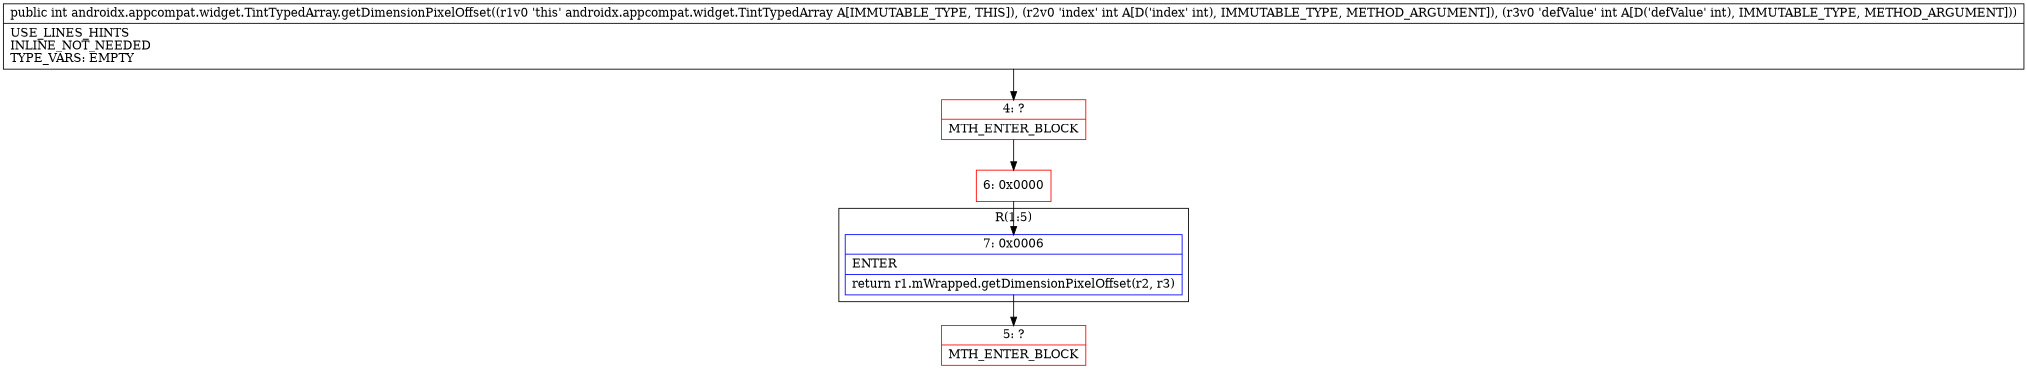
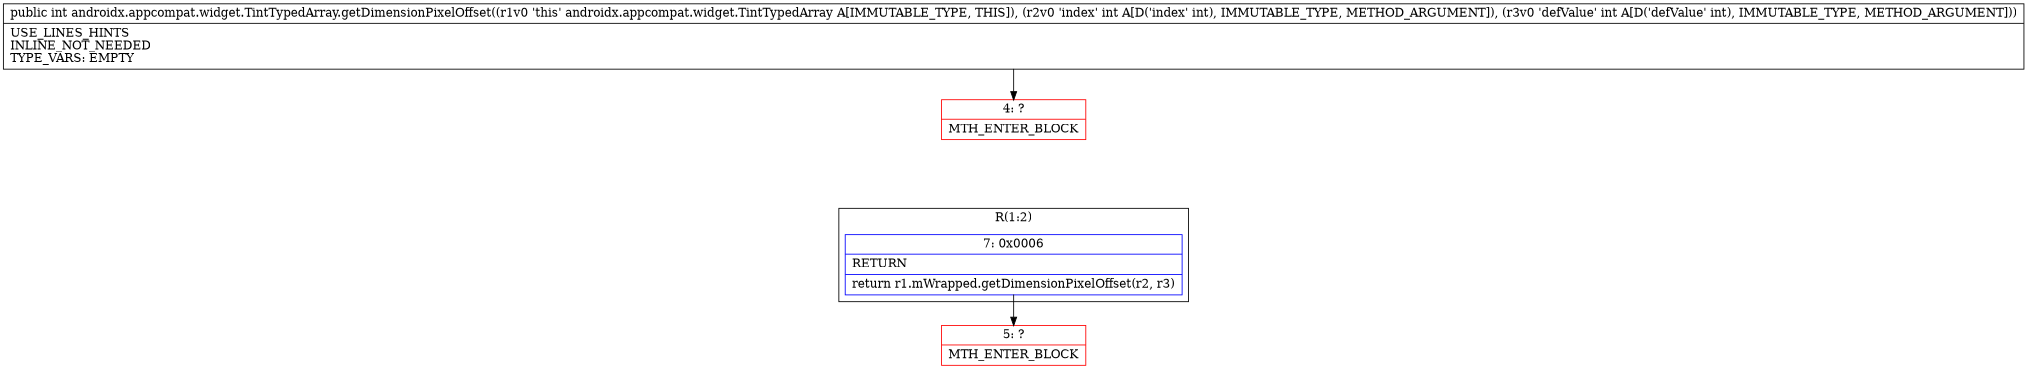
node "6: 0x0000": removed
cluster "R(1:5)": label "R(1:5)" -> "R(1:2)"
node "7: 0x0006": text "ENTER" -> "RETURN"
